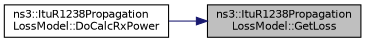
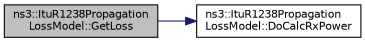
edge "ns3::ItuR1238Propagation LossModel::DoCalcRxPower" -> "ns3::ItuR1238Propagation LossModel::GetLoss": reversed
